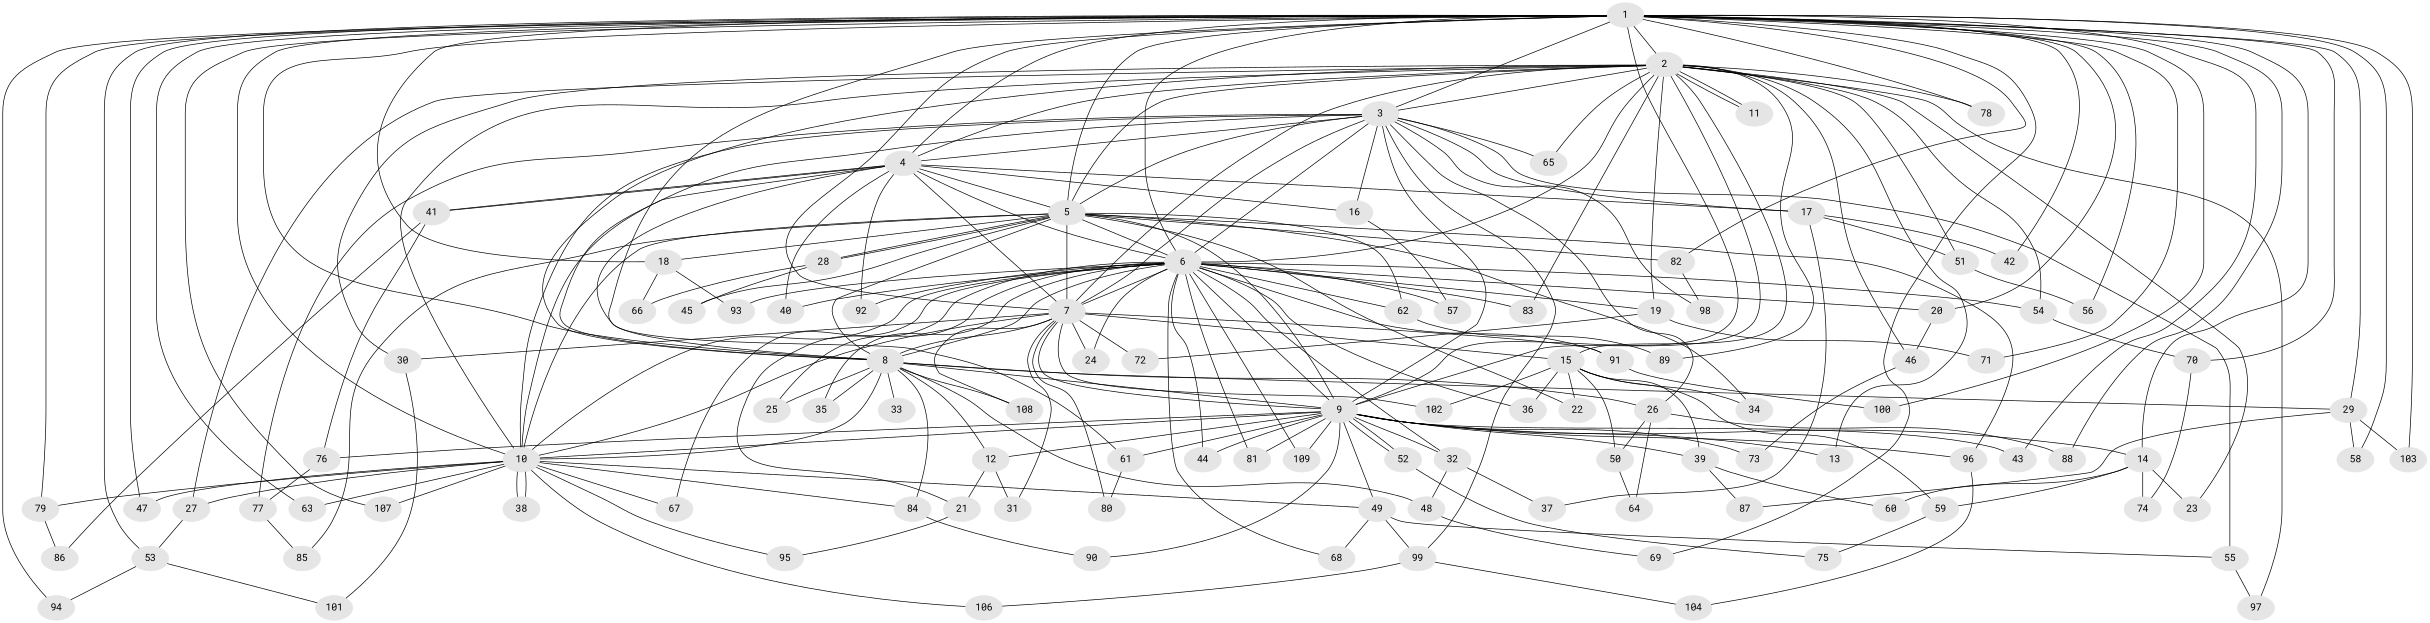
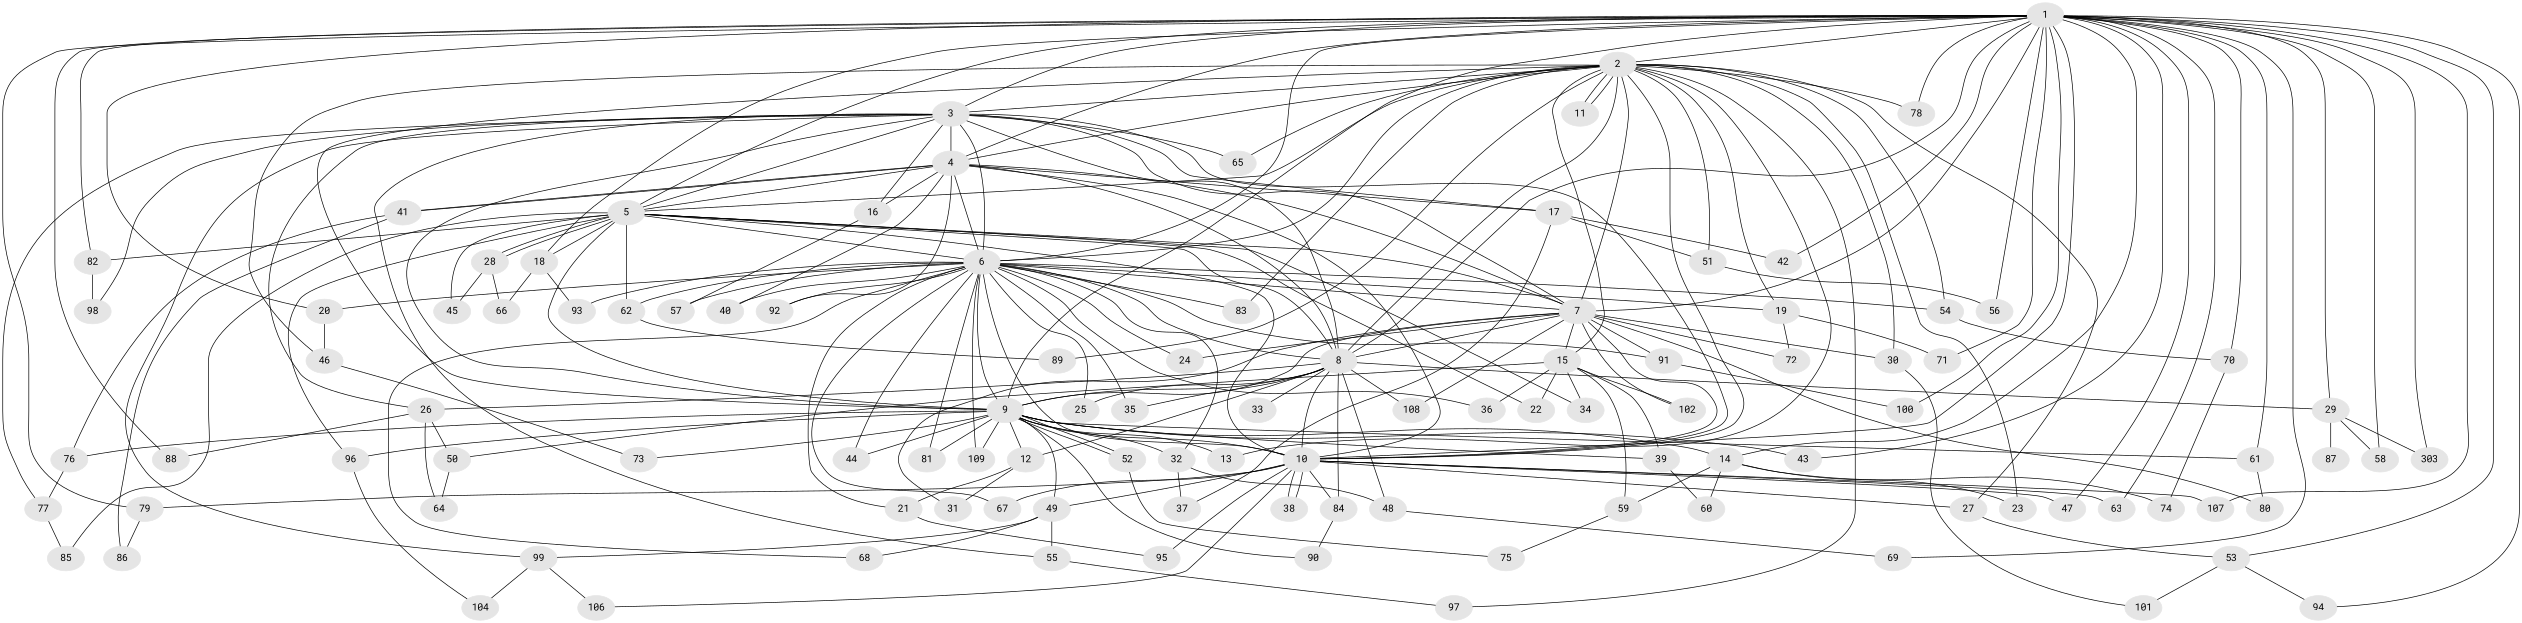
node "103": label "103" -> "303"
edge "39" -- "87": removed
